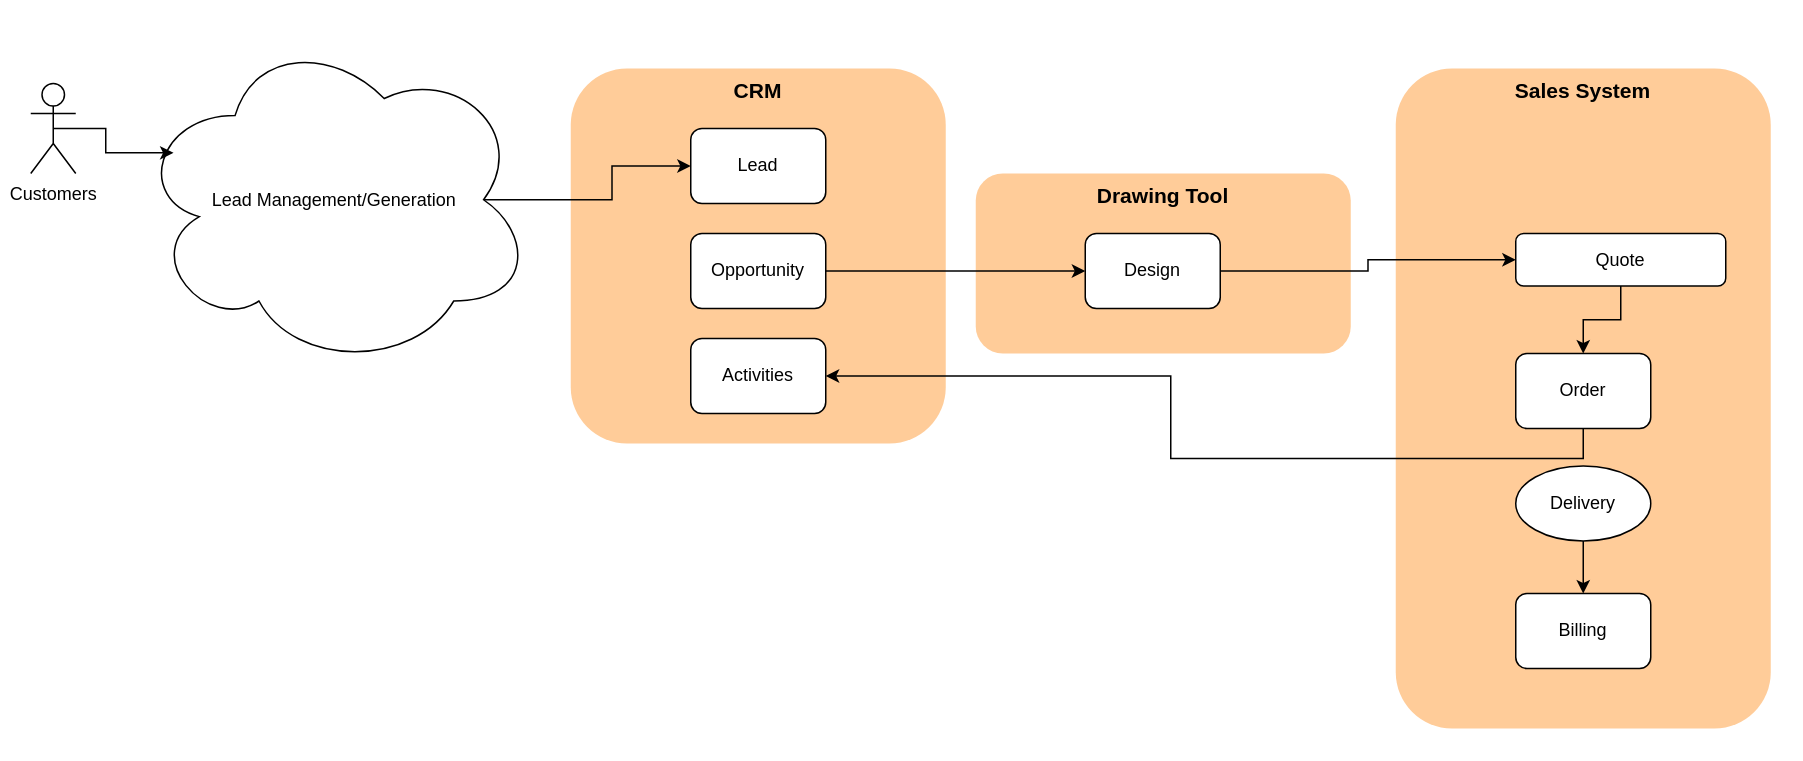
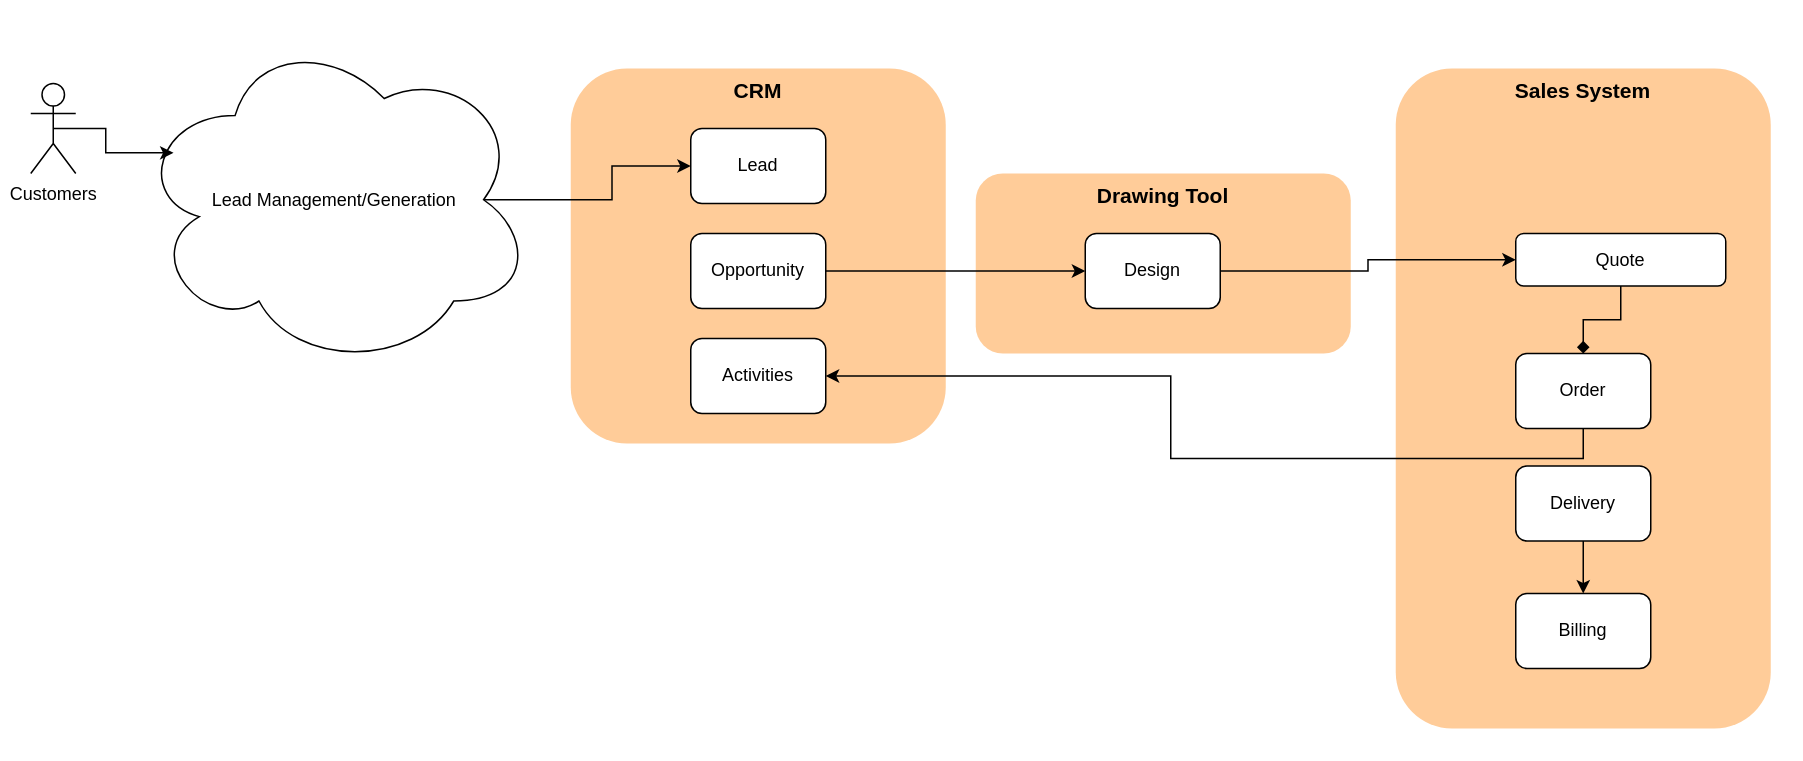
edge "Quote" -> "Order": arrowhead classic -> diamond
node "Delivery": shape ellipse -> rounded rectangle
